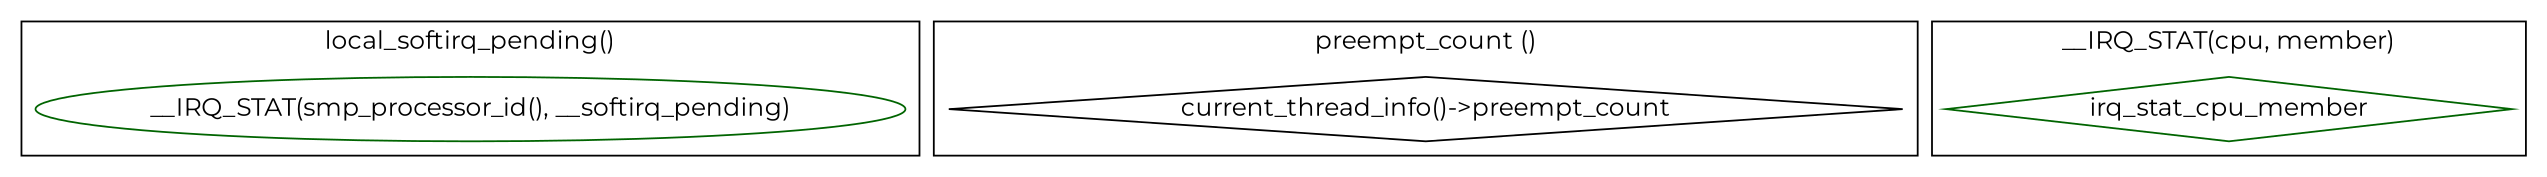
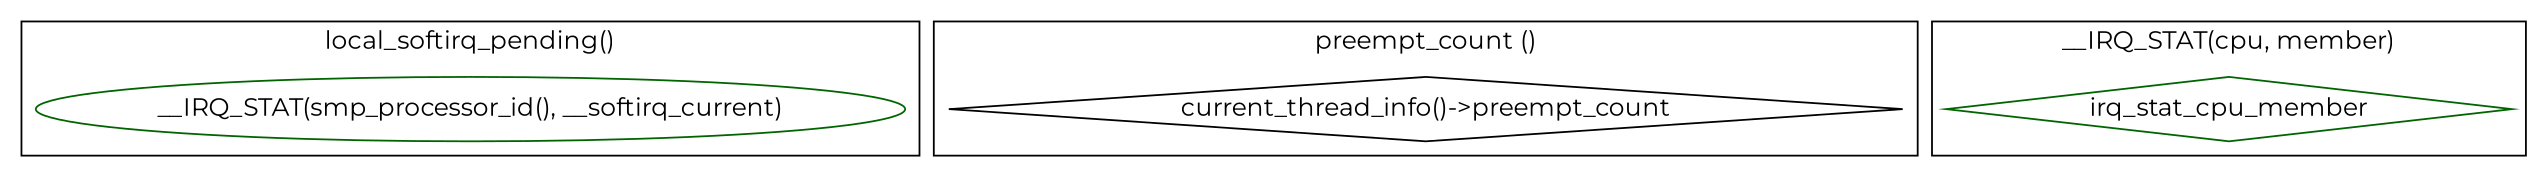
node "__IRQ_STAT(smp_processor_id(), __softirq_pending)": label "__IRQ_STAT(smp_processor_id(), __softirq_pending)" -> "__IRQ_STAT(smp_processor_id(), __softirq_current)"
